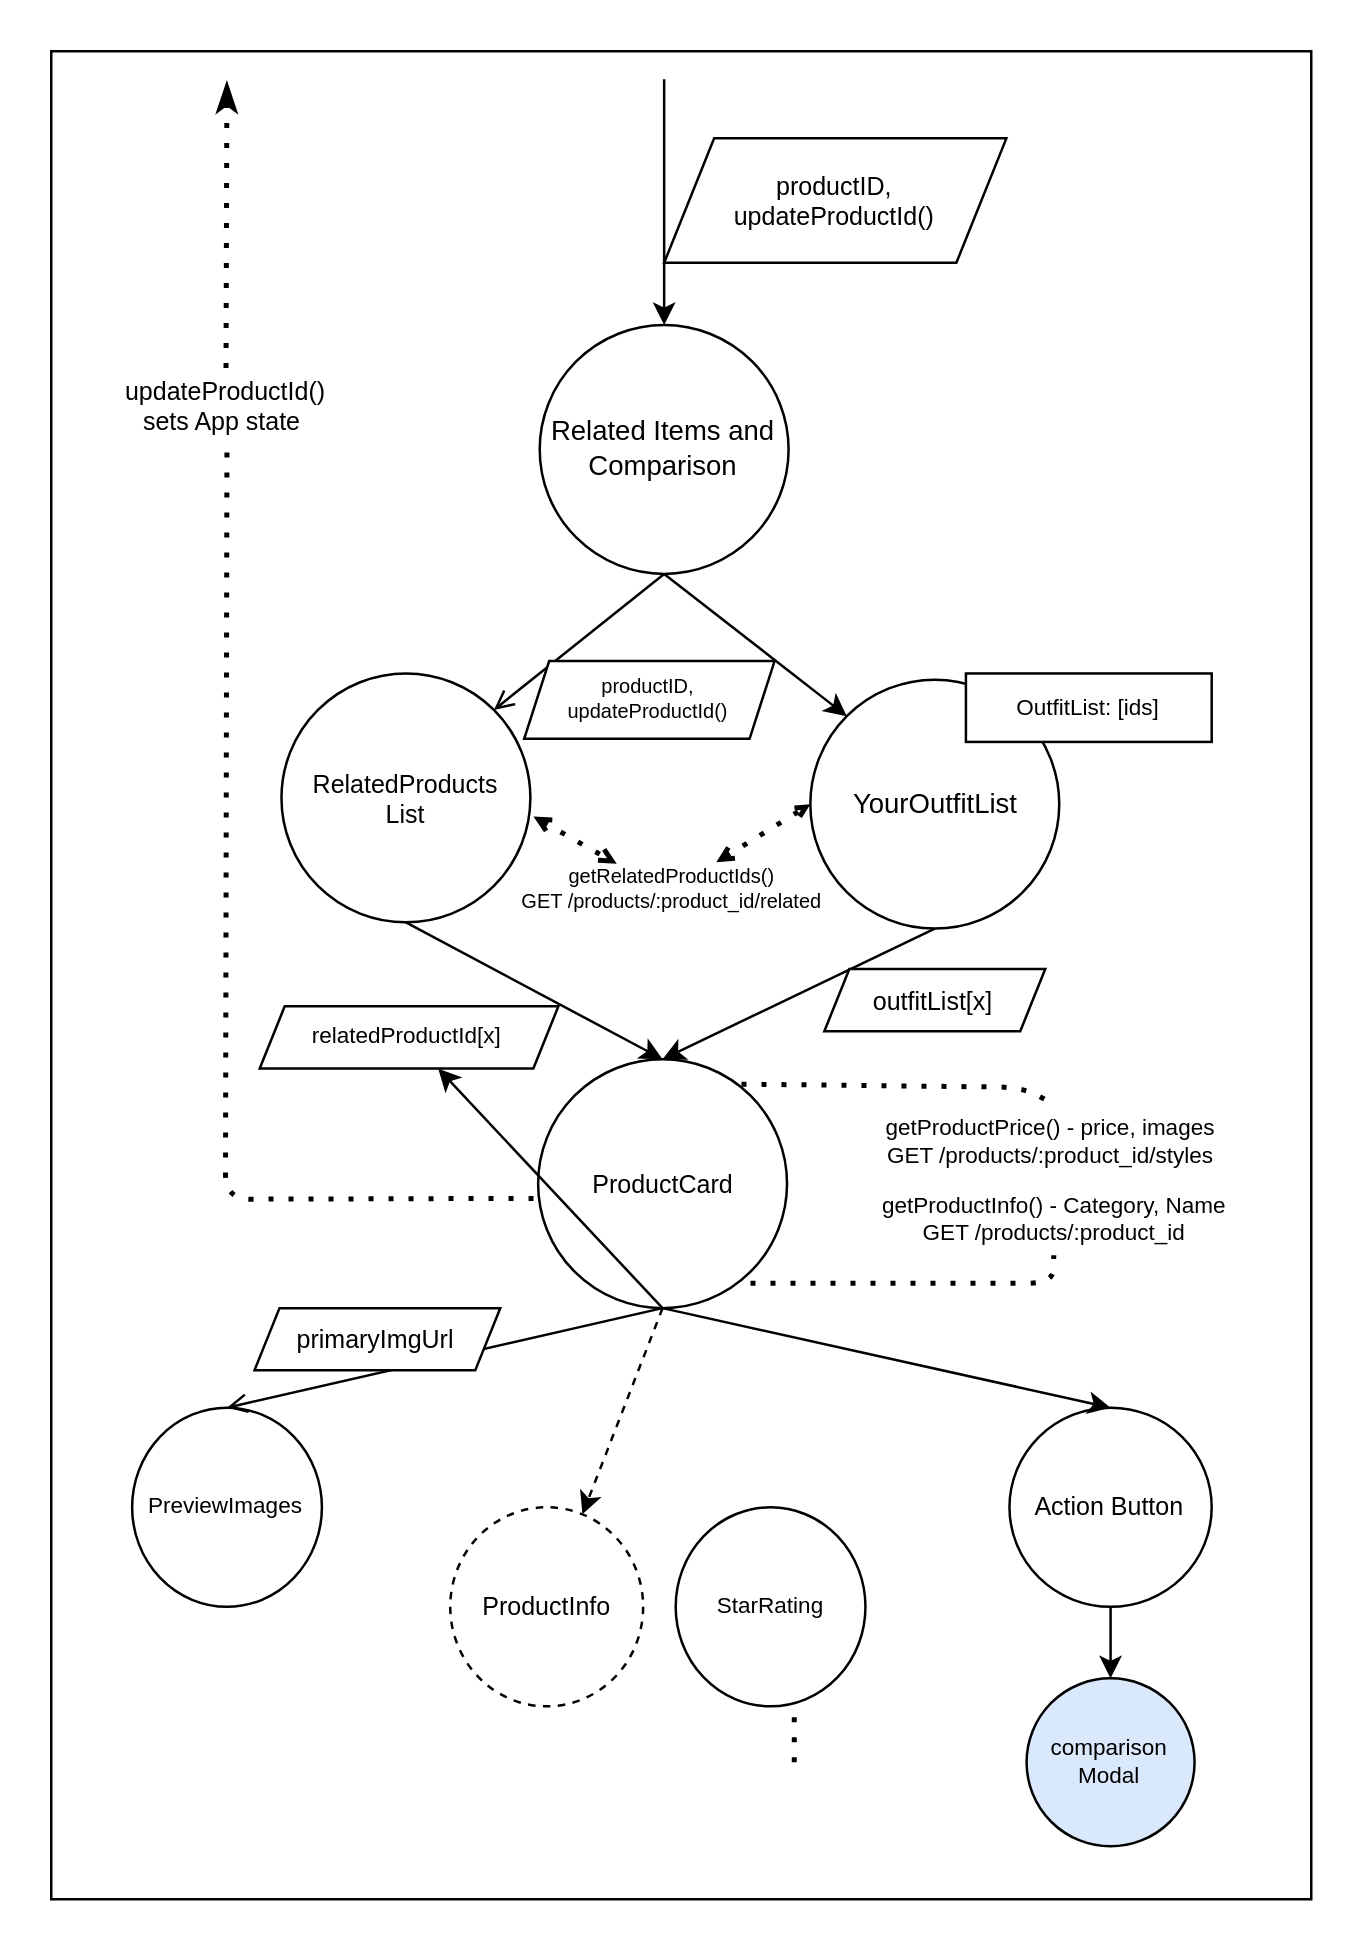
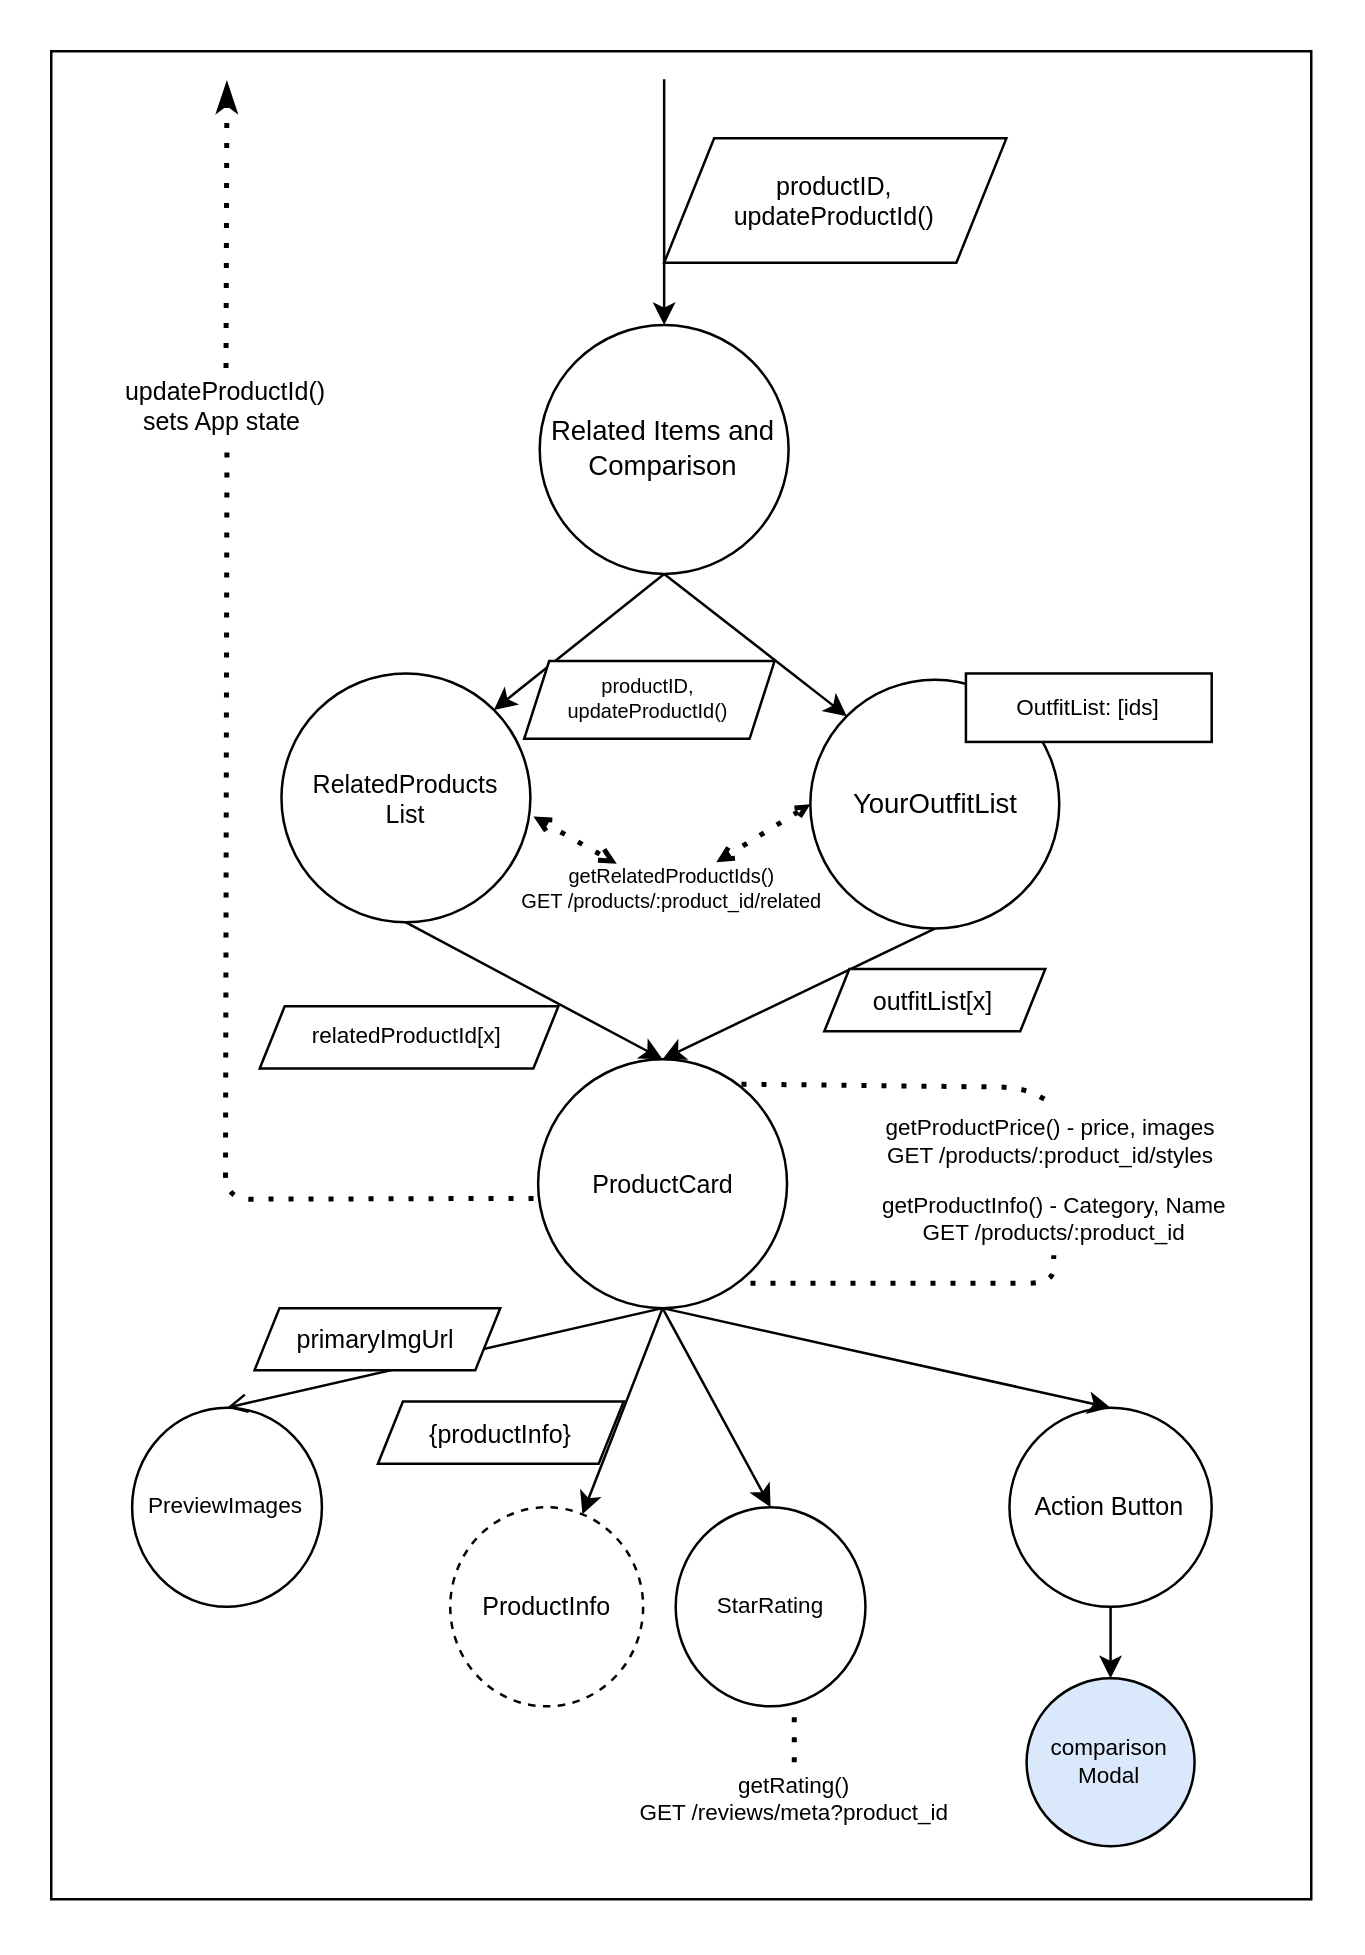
edge "Related Items and Comparison" -> "RelatedProductsList": arrowhead open -> classic
edge "ProductCard" -> "relatedProductId[x]": now "ProductCard" -> "StarRating"
edge "ProductCard" -> "ProductInfo": style dashed -> solid
node "{productInfo}": added
node "getRating() GET /reviews/meta?product_id": added
